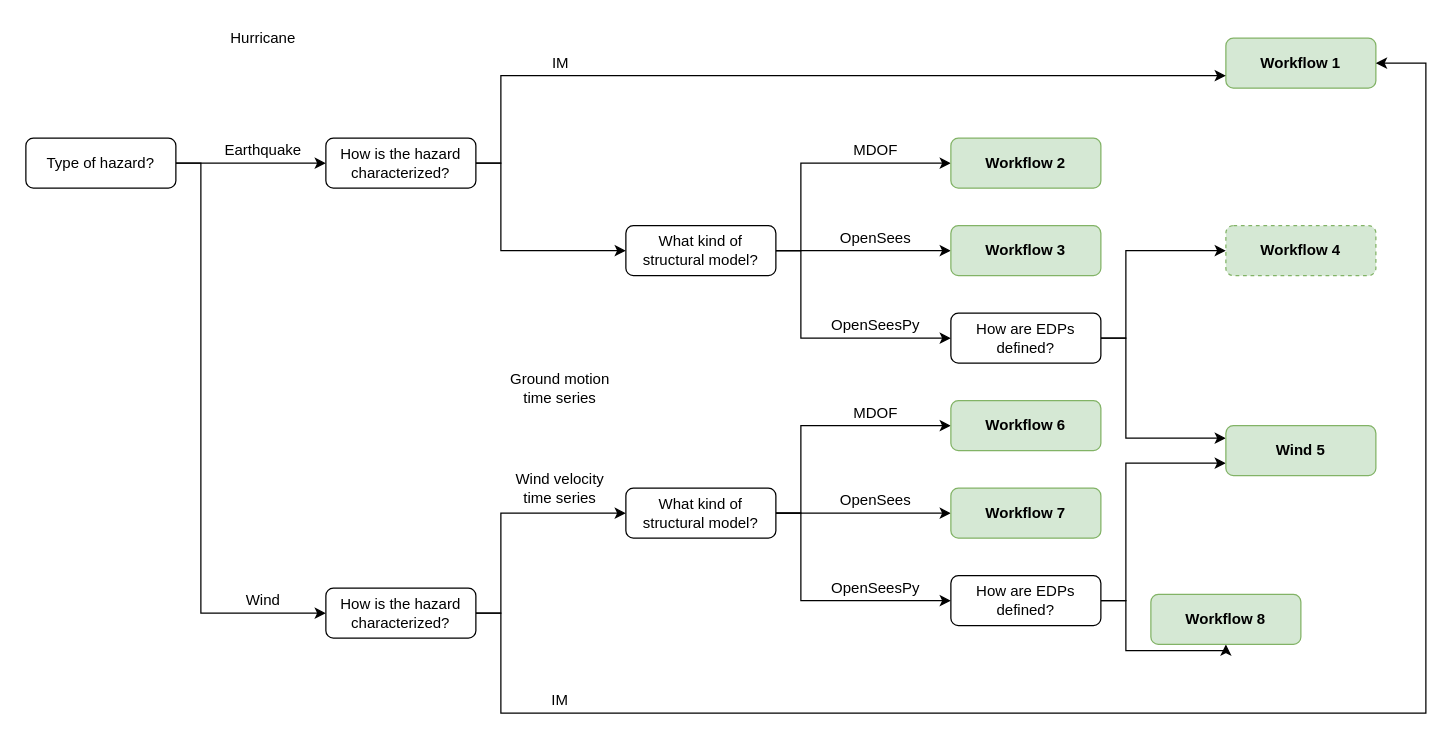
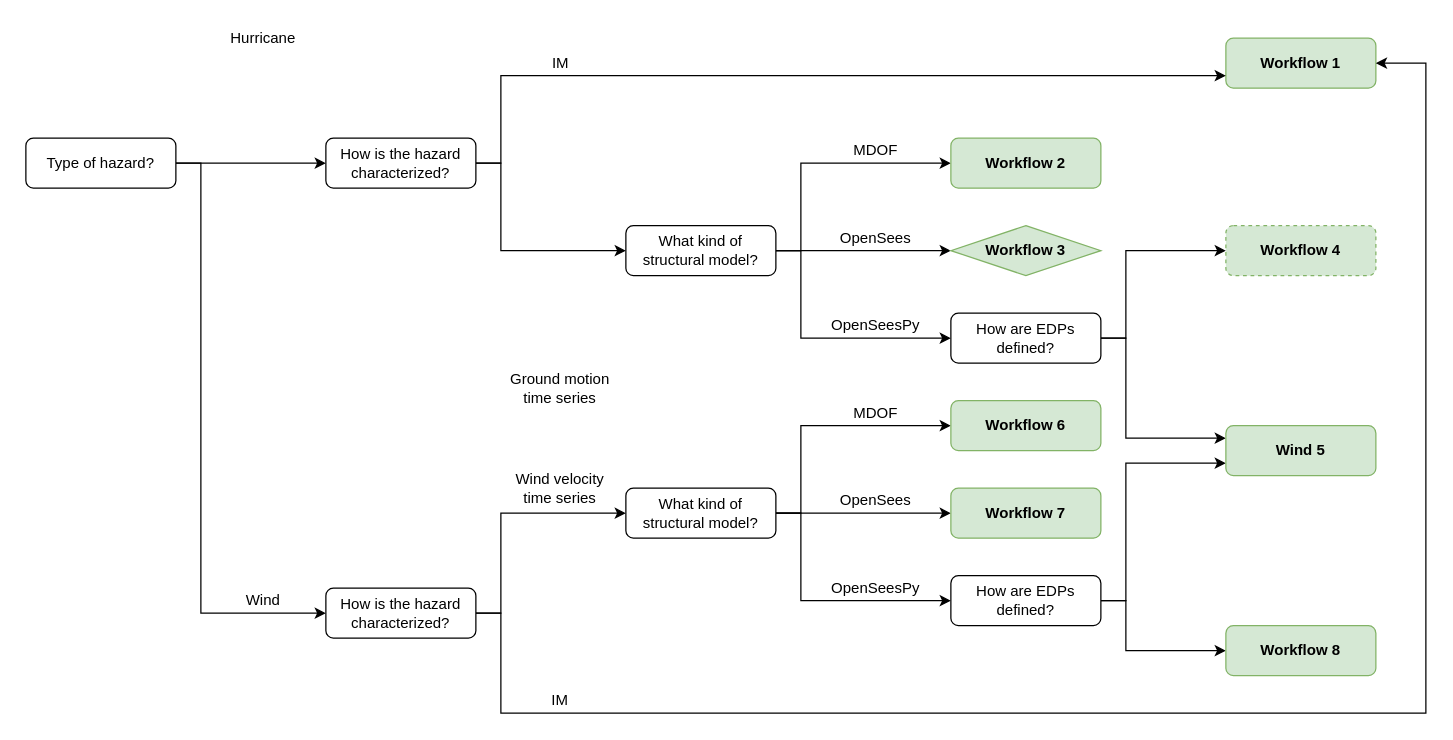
node "Earthquake": removed
node "Workflow 3": shape rounded rectangle -> diamond
node "Workflow 8": moved (1226, 619) -> (1301, 651)
